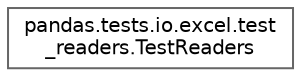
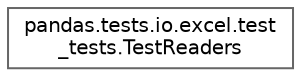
node "pandas.tests.io.excel.test _readers.TestReaders": label "pandas.tests.io.excel.test _readers.TestReaders" -> "pandas.tests.io.excel.test _tests.TestReaders"
